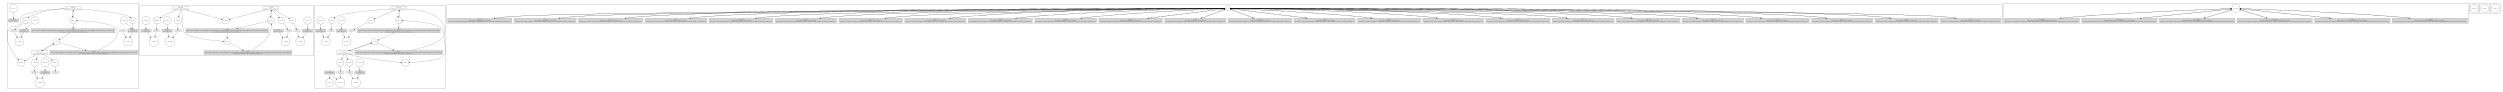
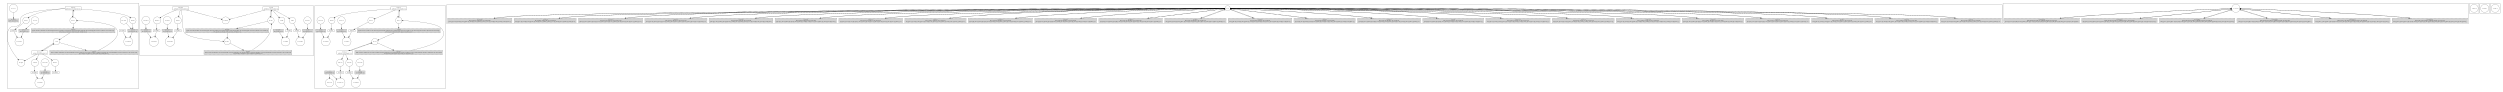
node "PlengthC": removed
